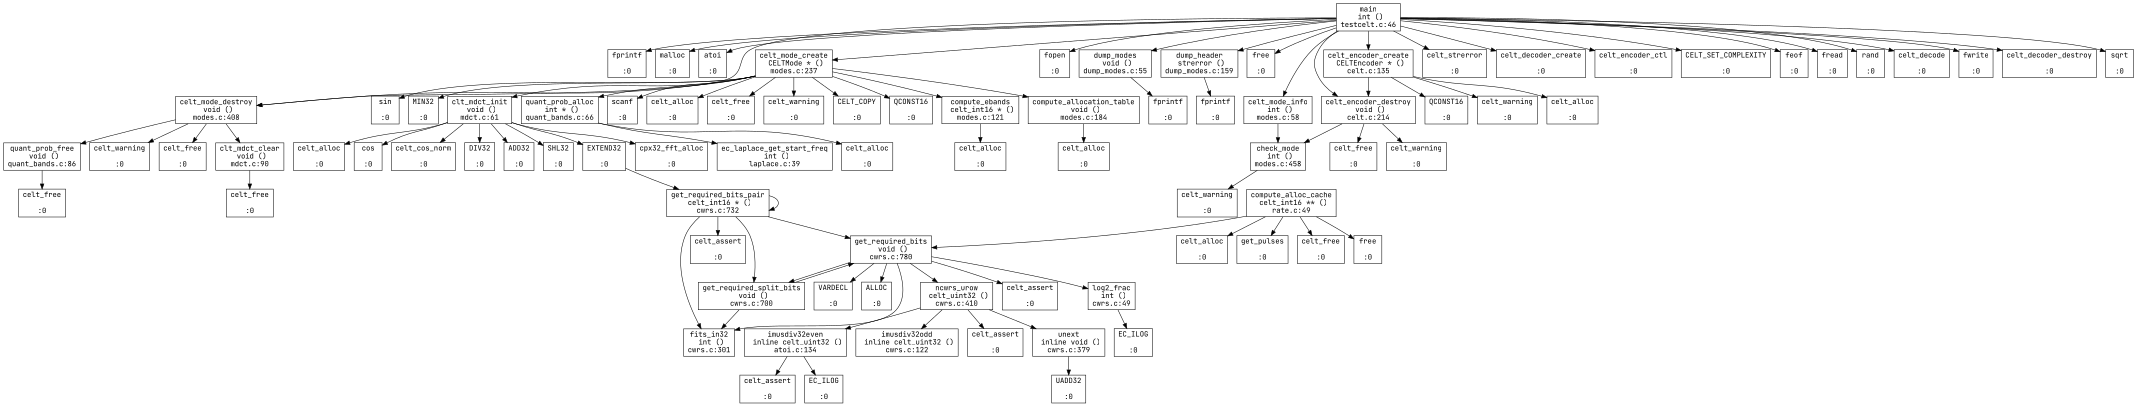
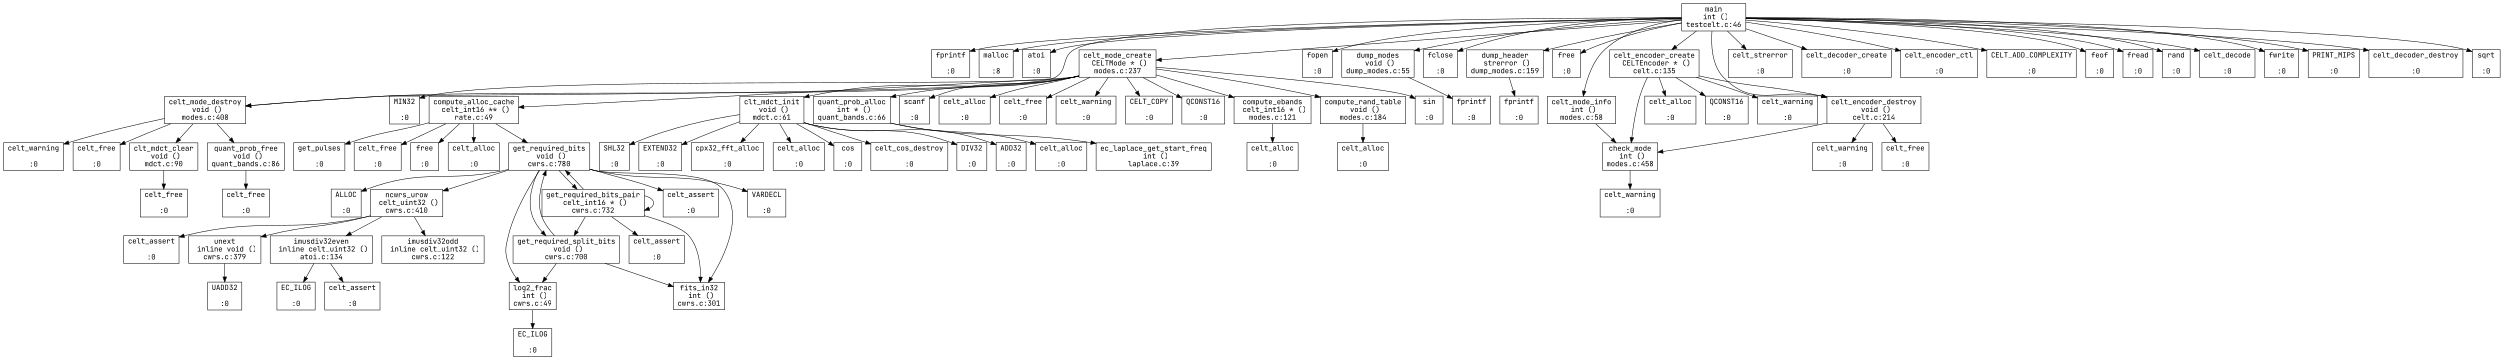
node "malloc :0": label "malloc :0" -> "malloc :8"
node "fclose :0": added
node "CELT_SET_COMPLEXITY :0": label "CELT_SET_COMPLEXITY :0" -> "CELT_ADD_COMPLEXITY :0"
node "PRINT_MIPS :0": added
edge "celt_mode_create CELTMode * () modes.c:237" -> "compute_alloc_cache celt_int16 ** () rate.c:49": added
edge "celt_encoder_create CELTEncoder * () celt.c:135" -> "check_mode int () modes.c:458": added
node "compute_allocation_table void () modes.c:184": label "compute_allocation_table void () modes.c:184" -> "compute_rand_table void () modes.c:184"
node "celt_cos_norm :0": label "celt_cos_norm :0" -> "celt_cos_destroy :0"
edge "EXTEND32 :0" -> "get_required_bits_pair celt_int16 * () cwrs.c:732": now "get_required_bits void () cwrs.c:780" -> "get_required_bits_pair celt_int16 * () cwrs.c:732"
edge "get_required_split_bits void () cwrs.c:700" -> "log2_frac int () cwrs.c:49": added
